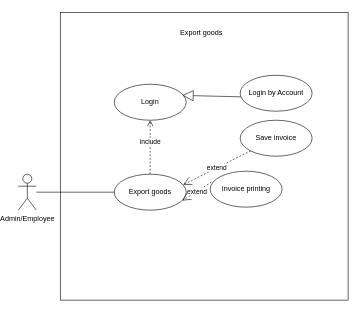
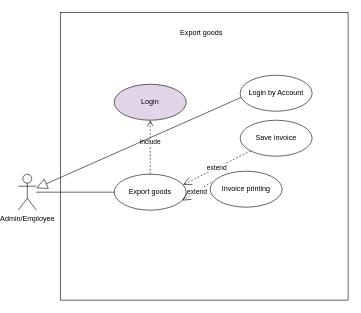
edge "Login by Account" -> "Login": now "Login by Account" -> "Admin/Employee"
node "Login": fillcolor #ffffff -> #e1d5e7
